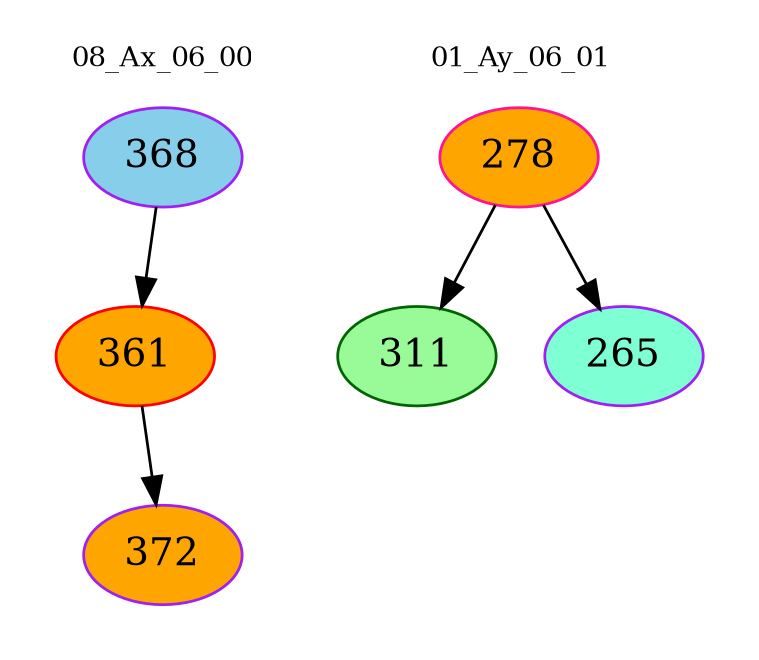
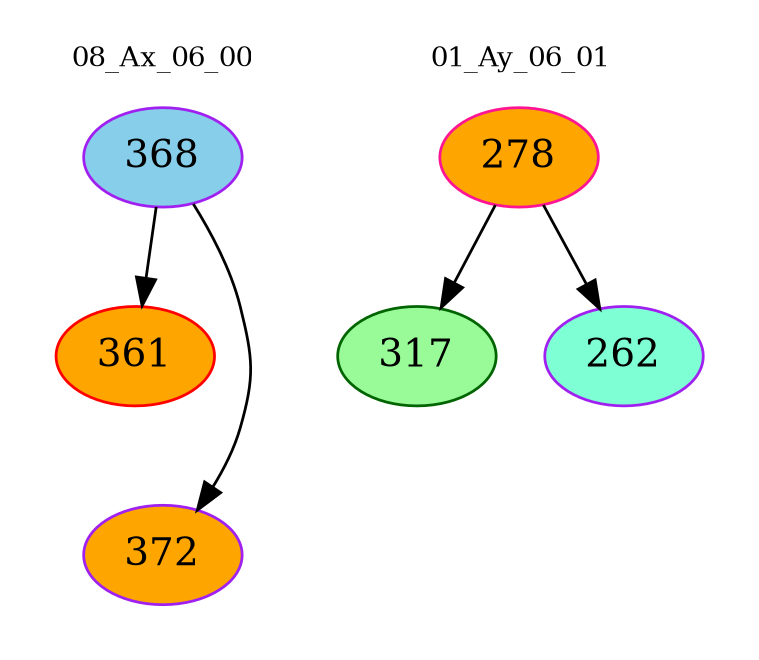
node "311": label "311" -> "317"
node "265": label "265" -> "262"
edge "361" -> "372": now "368" -> "372"
